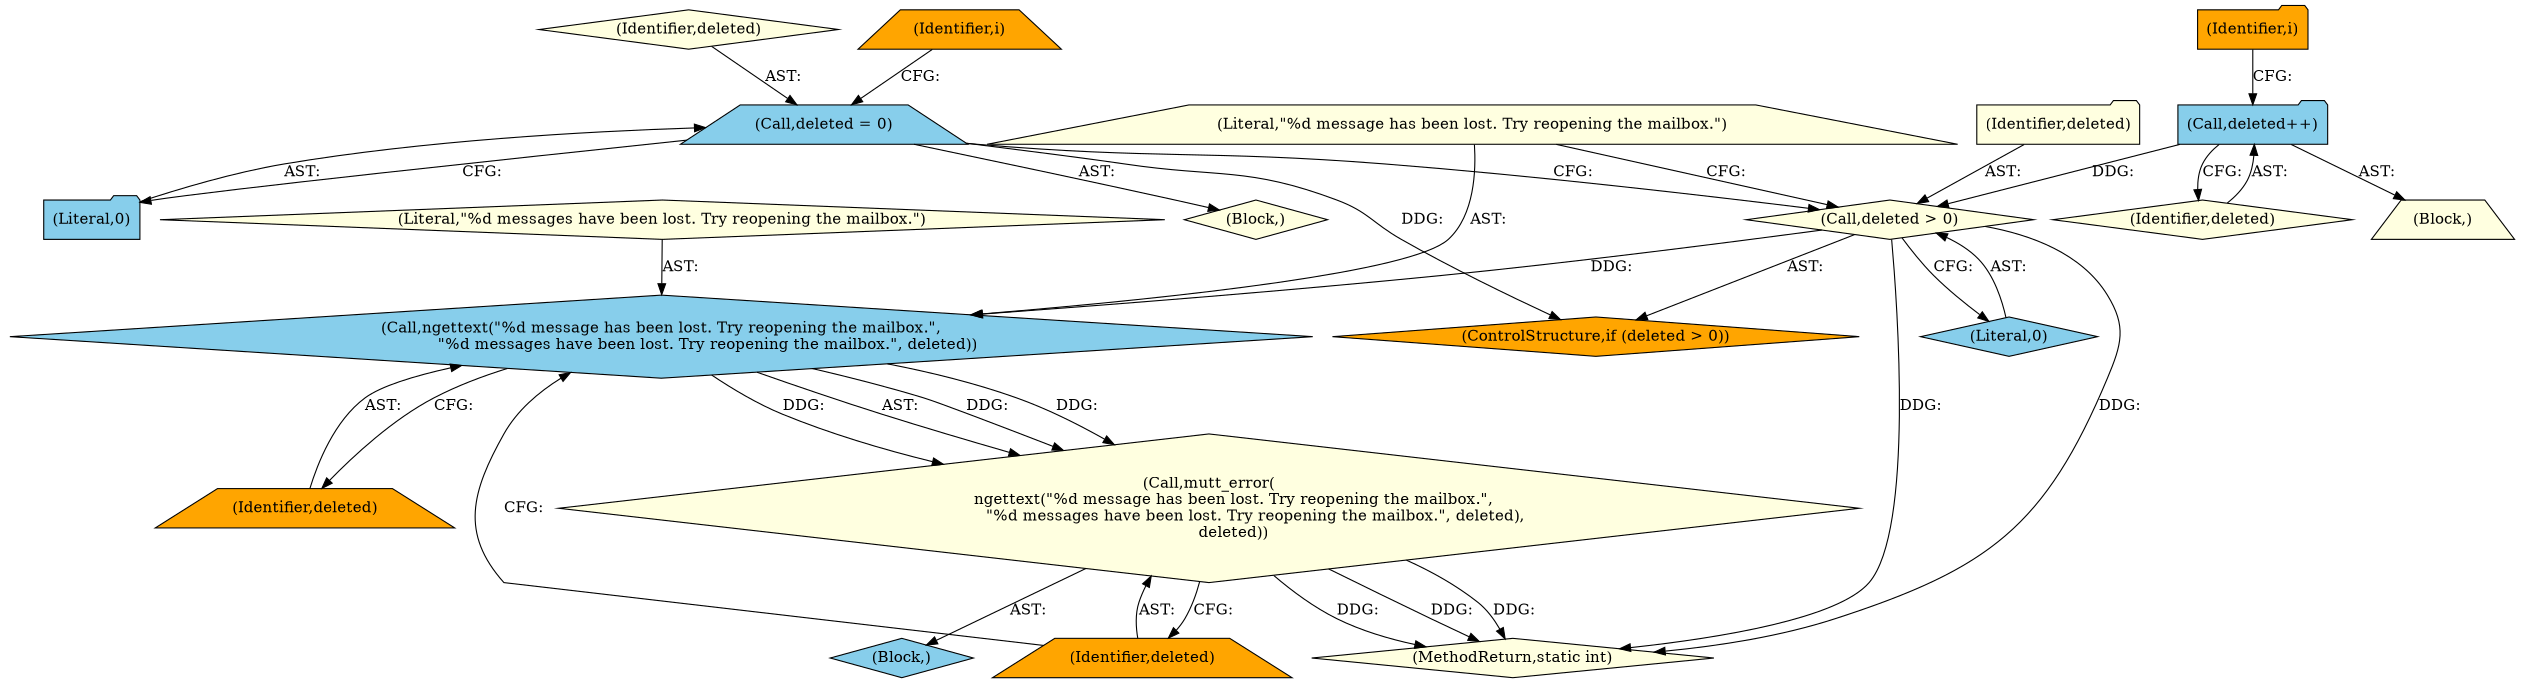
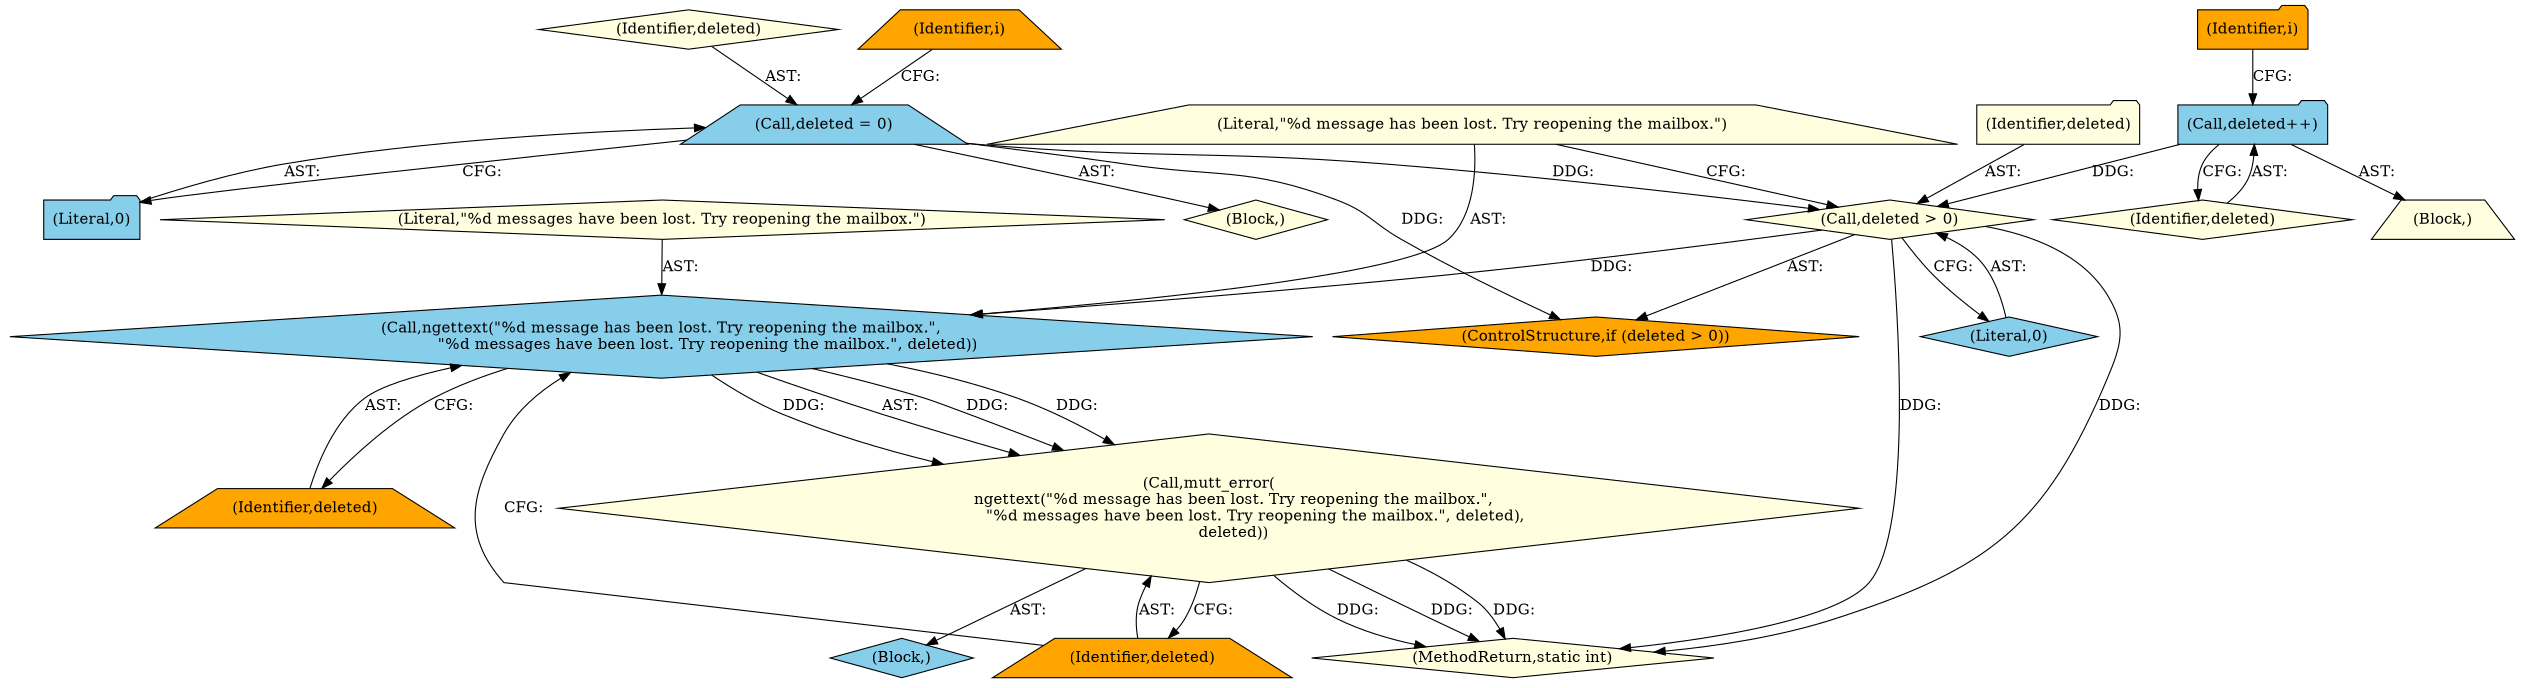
edge "(Call,deleted = 0)" -> "(Call,deleted > 0)": label "CFG: " -> "DDG: "
